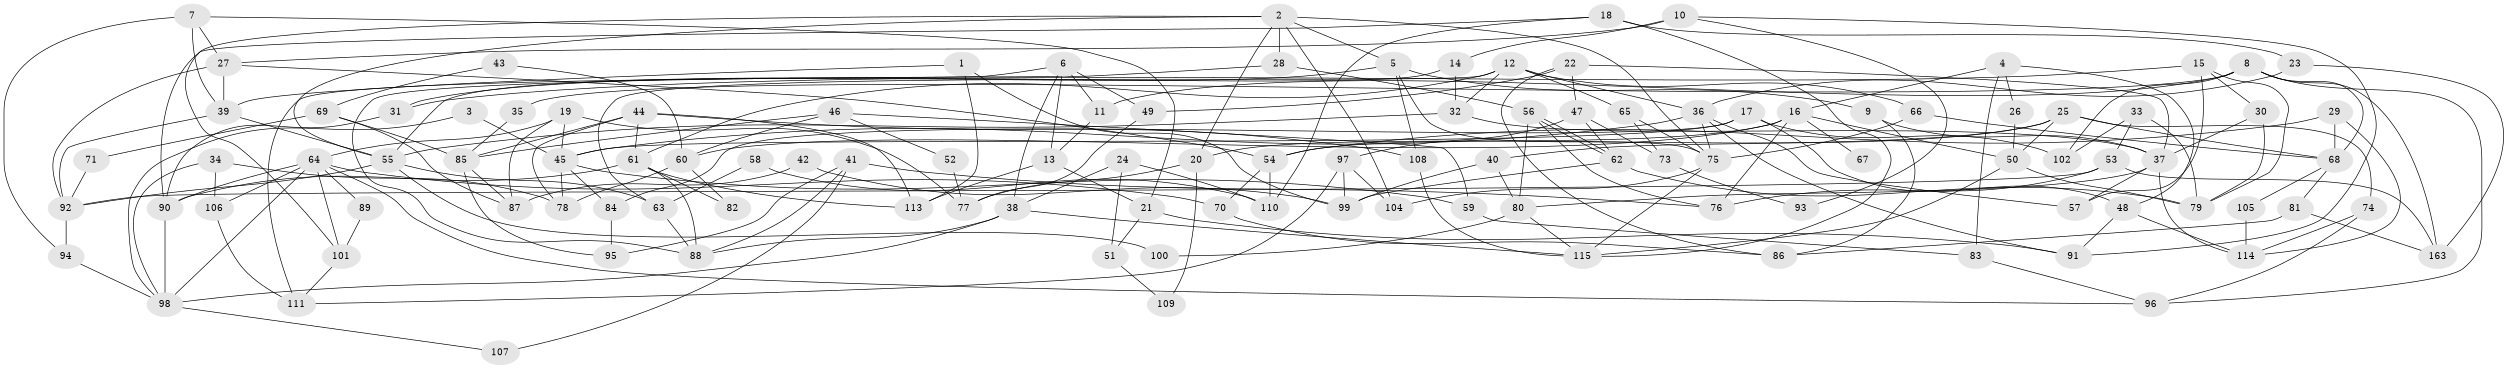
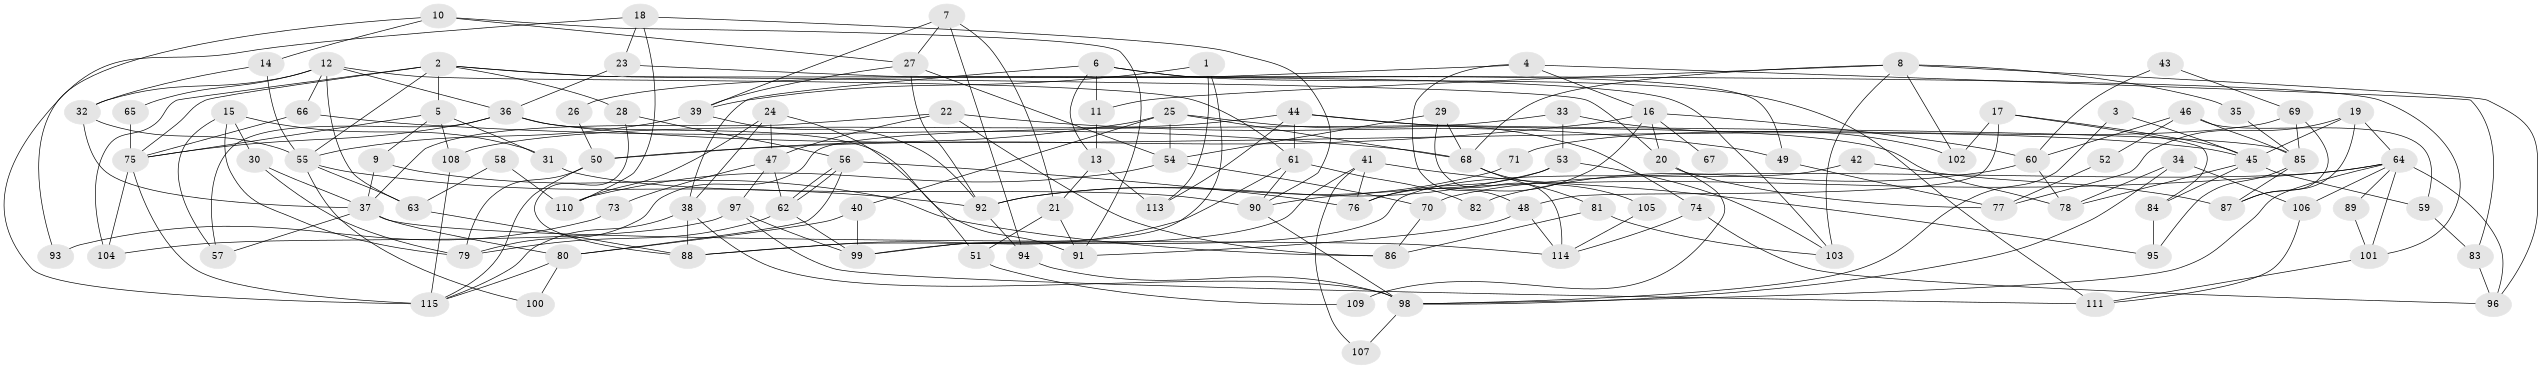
edge "24" -- "47": added
edge "65" -- "73": removed
edge "61" -- "113": removed
node "163": label "163" -> "103"
